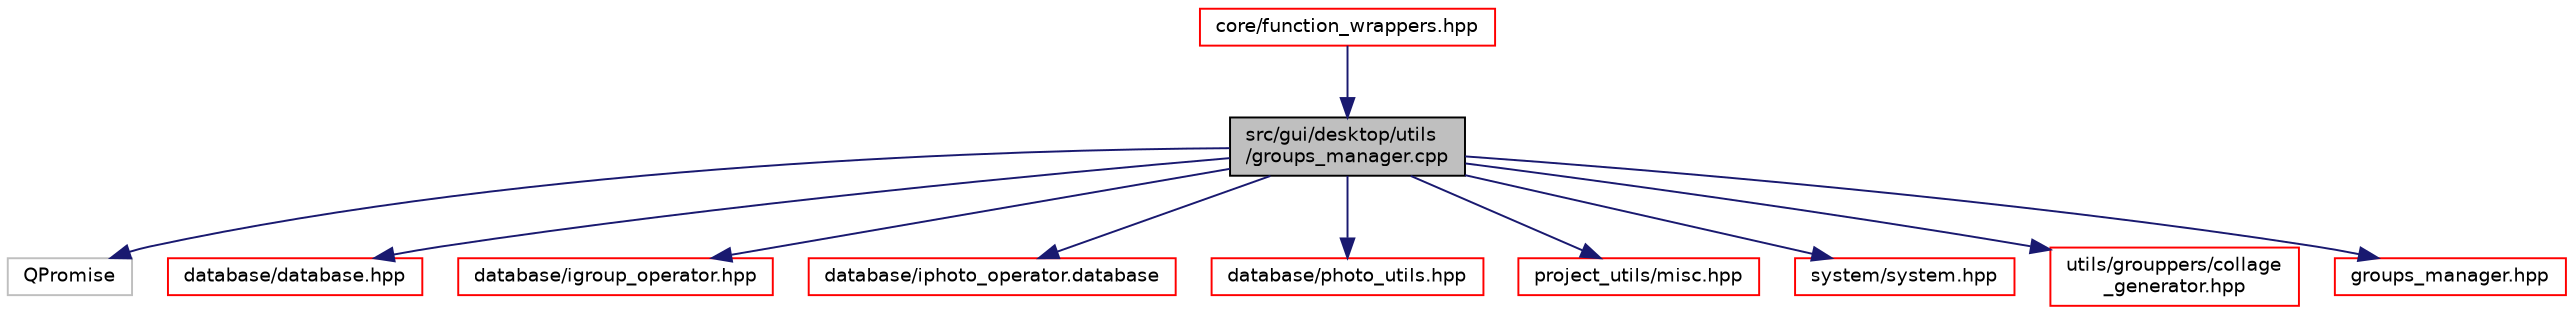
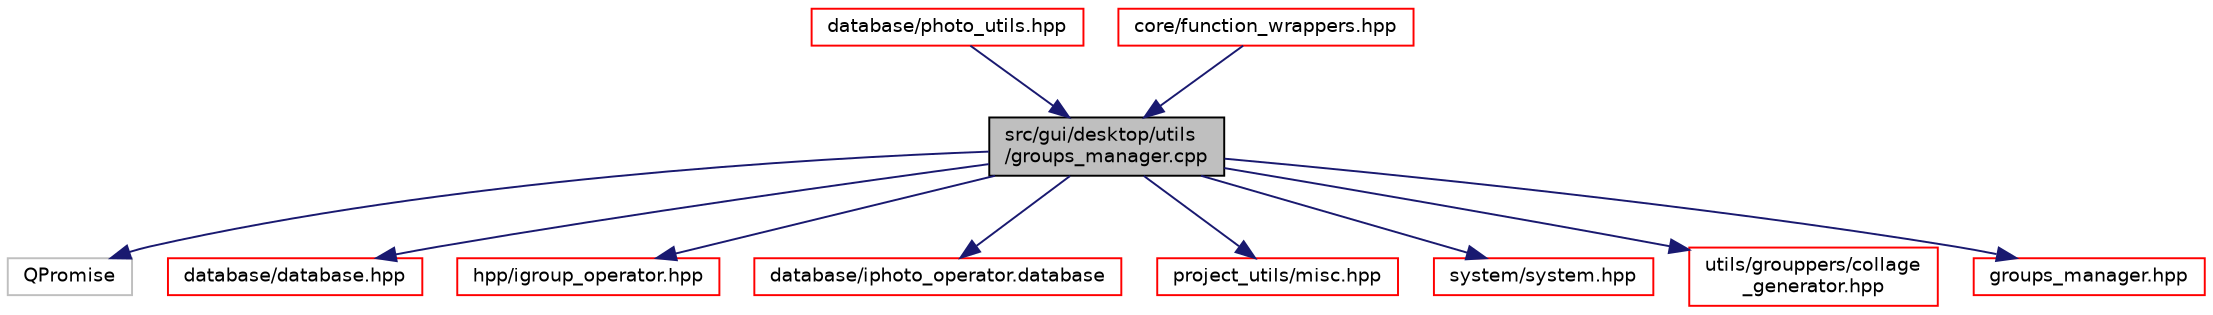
edge "src/gui/desktop/utils /groups_manager.cpp" -> "database/photo_utils.hpp": reversed
node "database/igroup_operator.hpp": label "database/igroup_operator.hpp" -> "hpp/igroup_operator.hpp"
